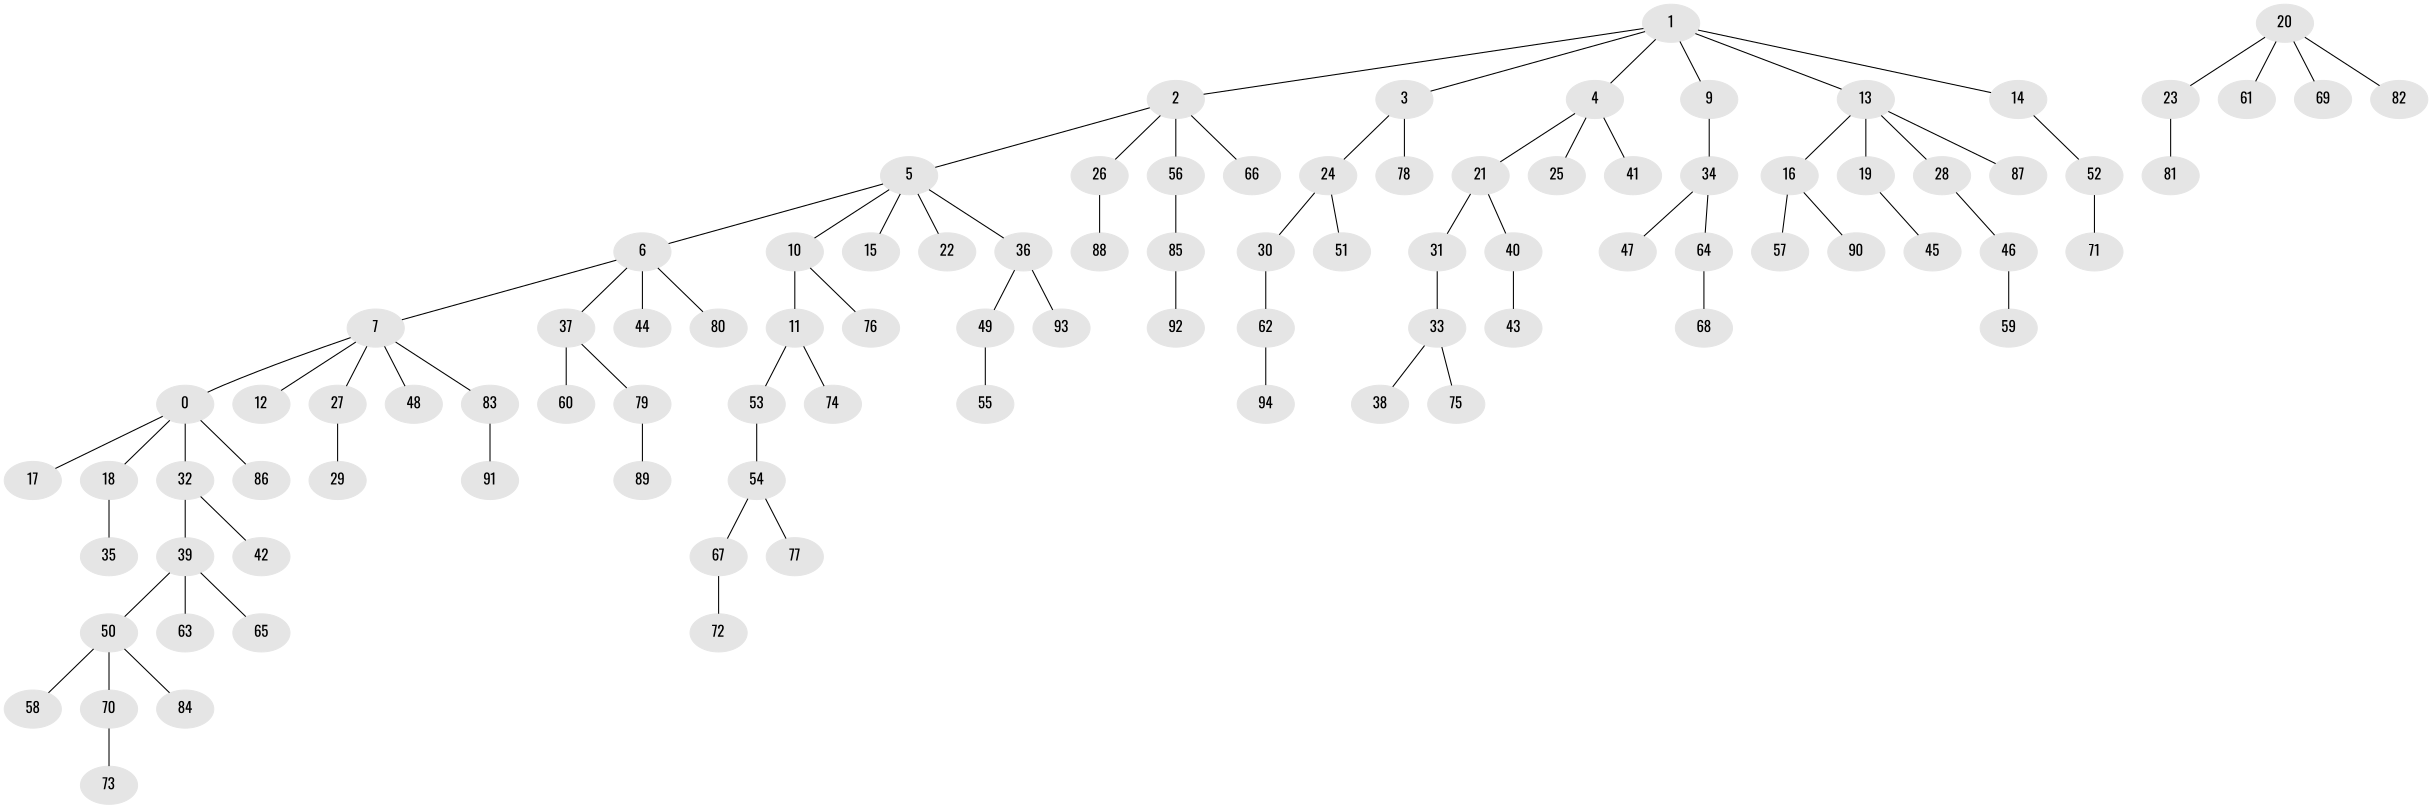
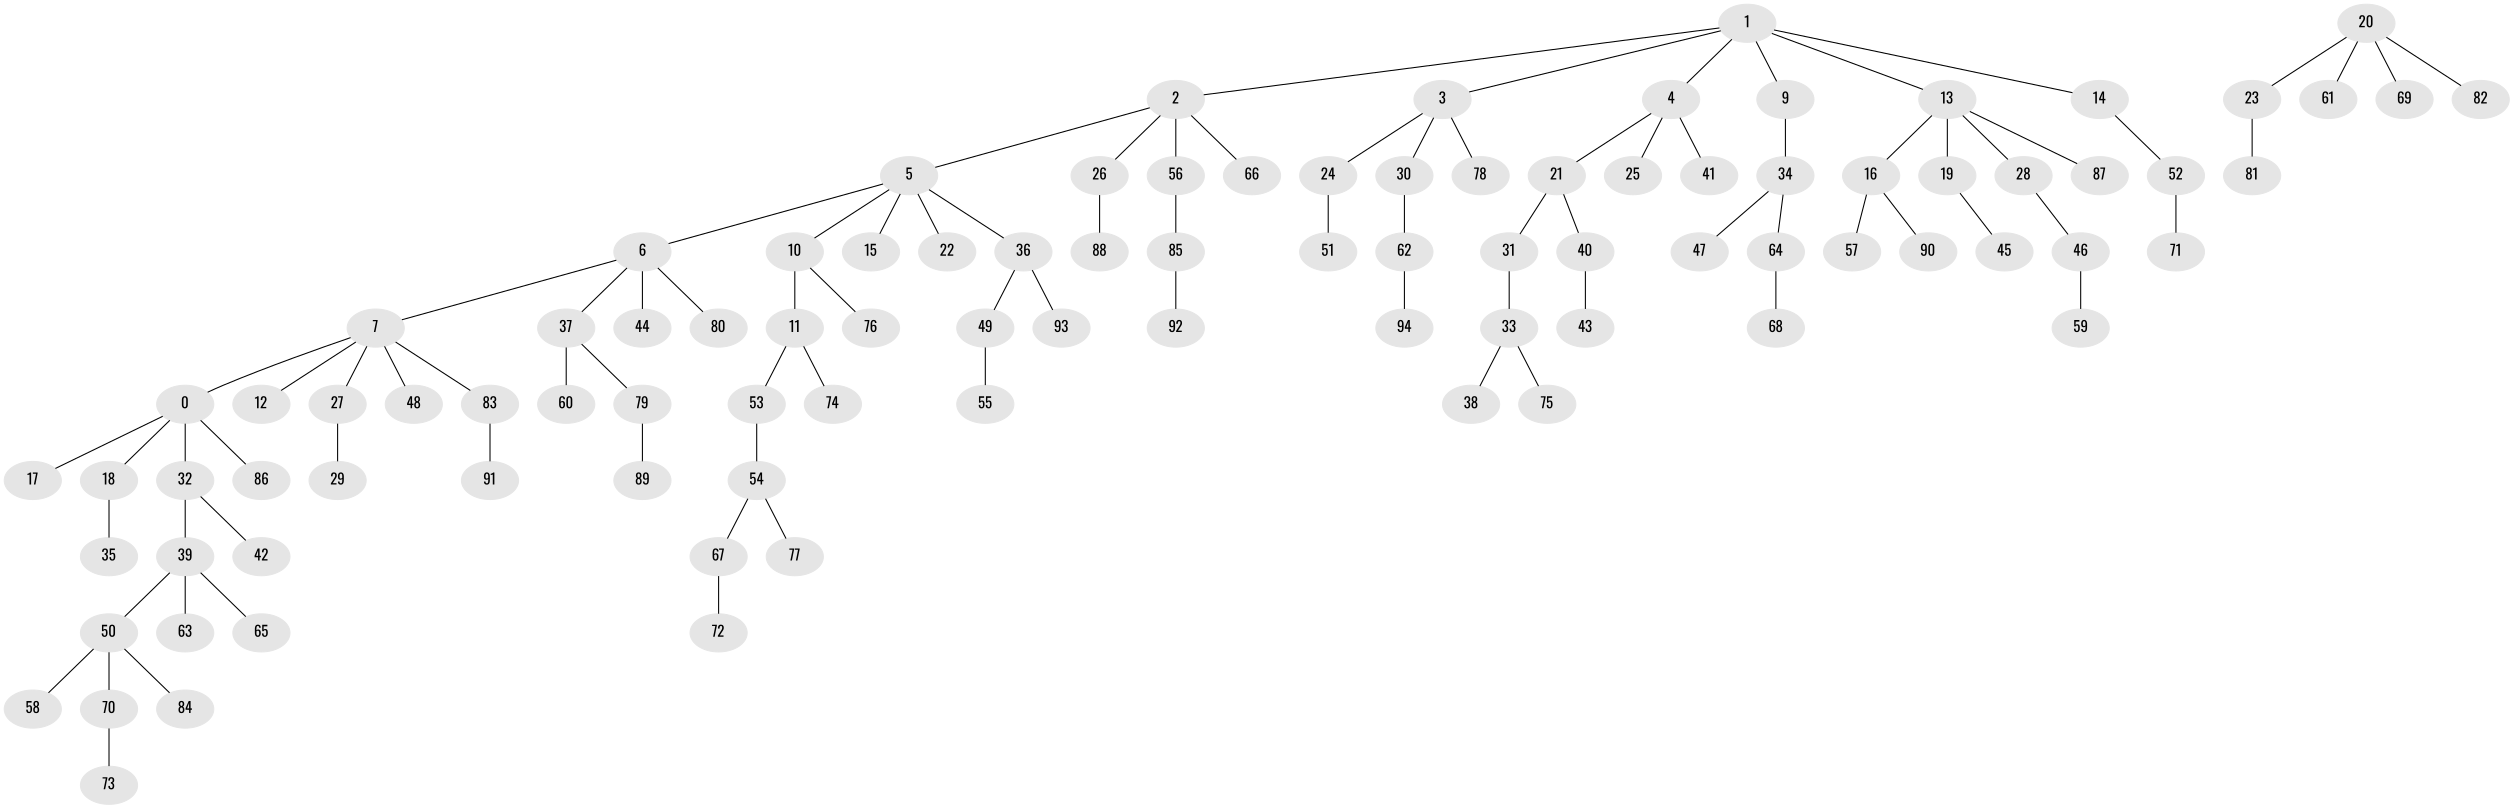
edge "24" -- "30": now "3" -- "30"
